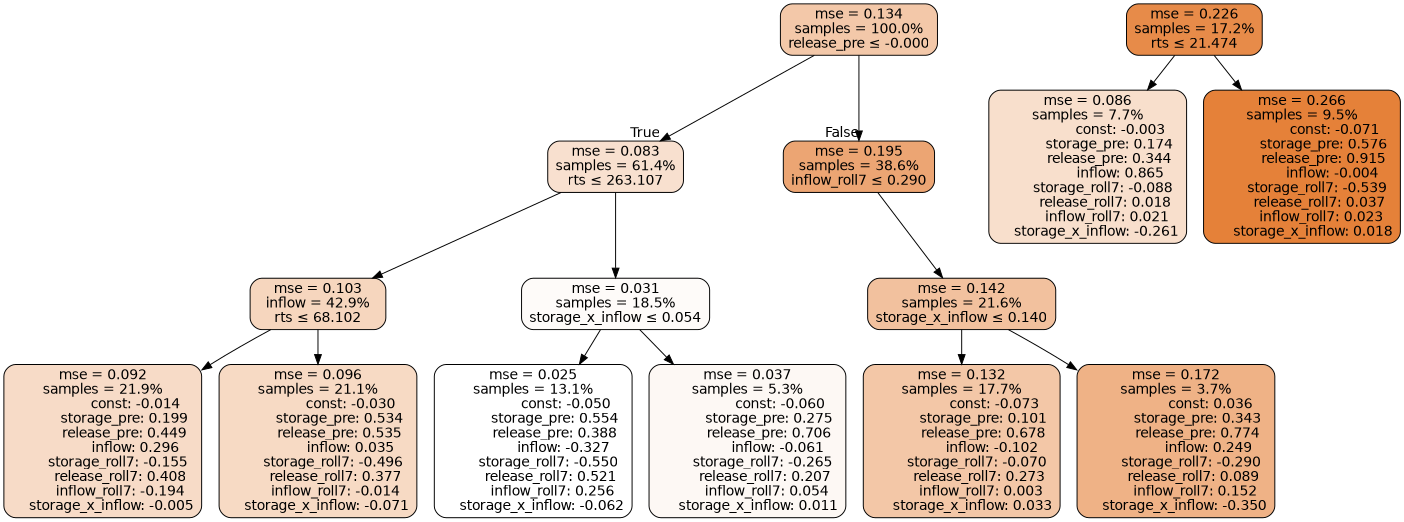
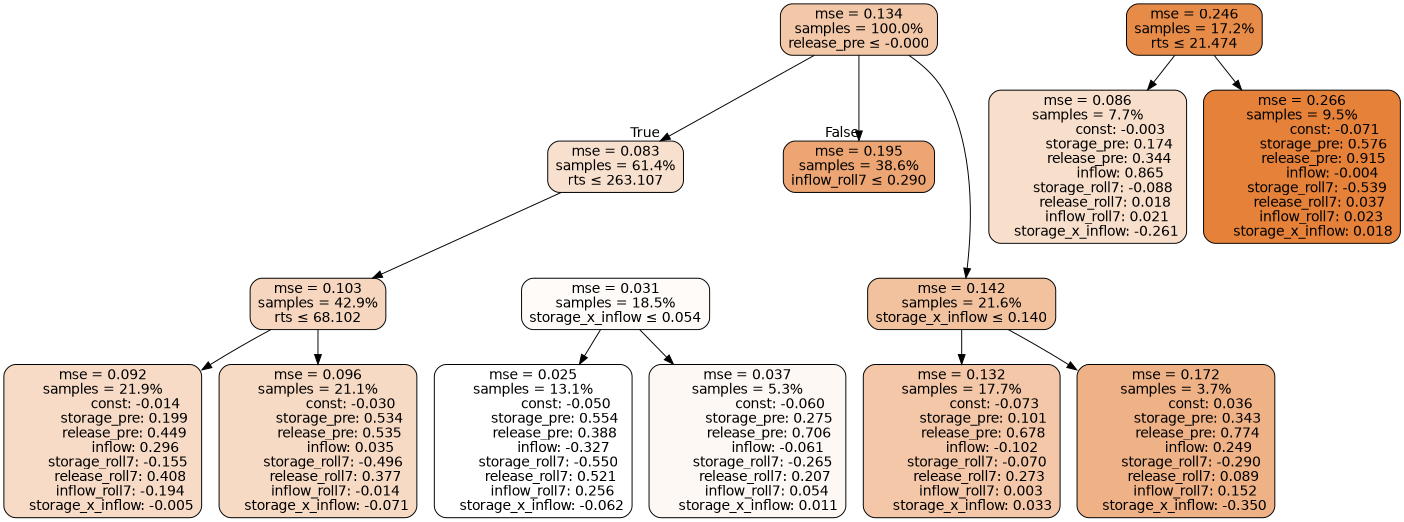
node "mse = 0.226 samples = 17.2% rts ≤ 21.474": label "mse = 0.226 samples = 17.2% rts ≤ 21.474" -> "mse = 0.246 samples = 17.2% rts ≤ 21.474"
edge "mse = 0.083 samples = 61.4% rts ≤ 263.107" -> "mse = 0.031 samples = 18.5% storage_x_inflow ≤ 0.054": removed
edge "mse = 0.195 samples = 38.6% inflow_roll7 ≤ 0.290" -> "mse = 0.142 samples = 21.6% storage_x_inflow ≤ 0.140": now "mse = 0.134 samples = 100.0% release_pre ≤ -0.000" -> "mse = 0.142 samples = 21.6% storage_x_inflow ≤ 0.140"
node "mse = 0.103 inflow = 42.9% rts ≤ 68.102": label "mse = 0.103 inflow = 42.9% rts ≤ 68.102" -> "mse = 0.103 samples = 42.9% rts ≤ 68.102"
